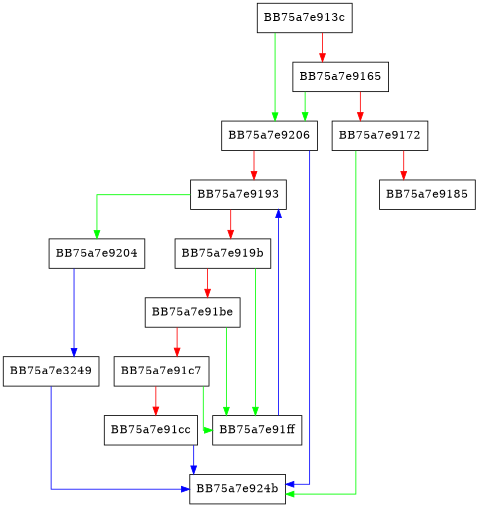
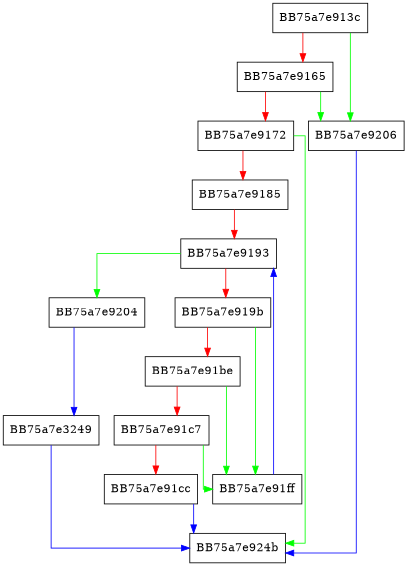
edge "BB75a7e9206" -> "BB75a7e9193": now "BB75a7e9185" -> "BB75a7e9193"
